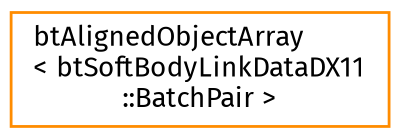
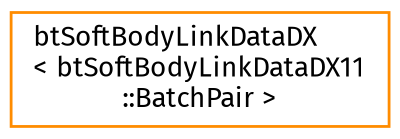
node "btAlignedObjectArray < btSoftBodyLinkDataDX11 ::BatchPair >": label "btAlignedObjectArray < btSoftBodyLinkDataDX11 ::BatchPair >" -> "btSoftBodyLinkDataDX < btSoftBodyLinkDataDX11 ::BatchPair >"
